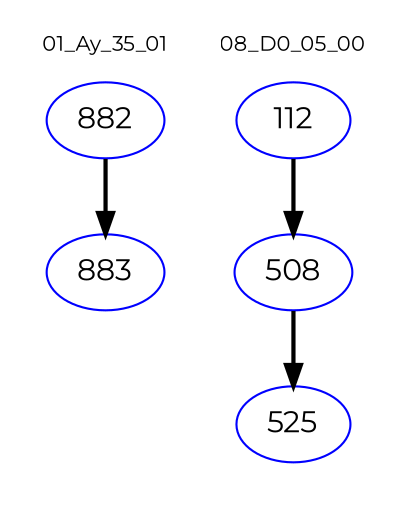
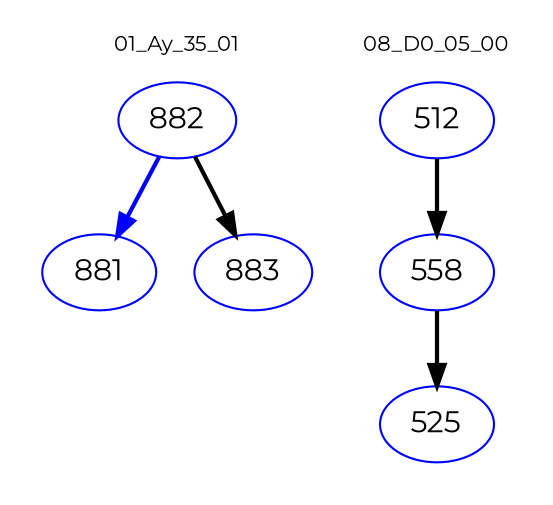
node "112": label "112" -> "512"
node "881": added
node "508": label "508" -> "558"
